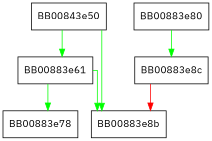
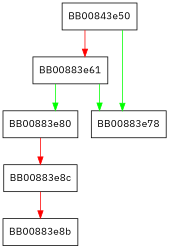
edge "BB00843e50" -> "BB00883e61": color green -> red
edge "BB00883e80" -> "BB00883e8c": color green -> red
edge "BB00843e50" -> "BB00883e8b": now "BB00843e50" -> "BB00883e78"
edge "BB00883e61" -> "BB00883e8b": now "BB00883e61" -> "BB00883e80"
